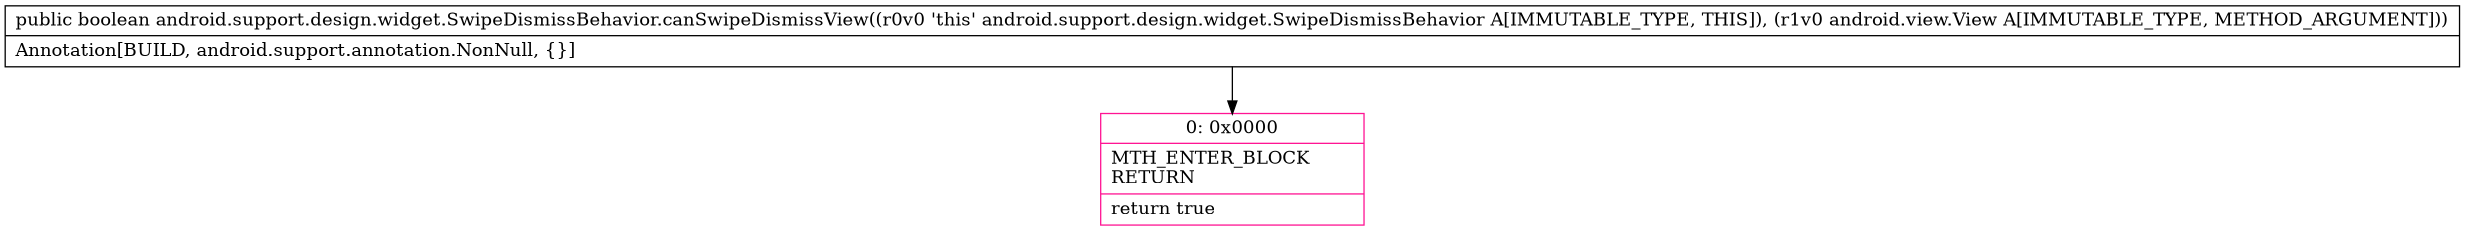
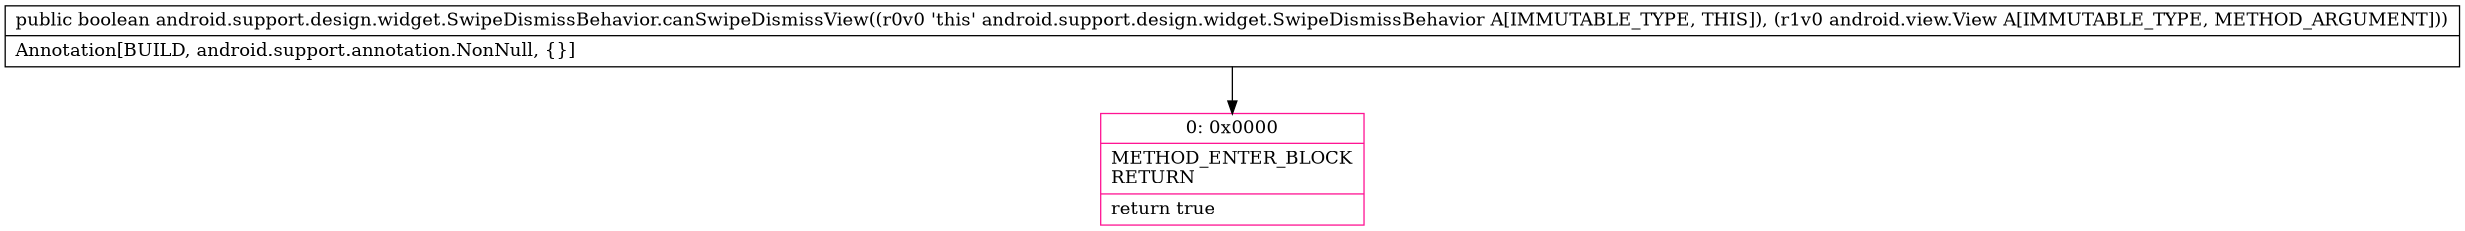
node "0: 0x0000": text "MTH_ENTER_BLOCK" -> "METHOD_ENTER_BLOCK"
